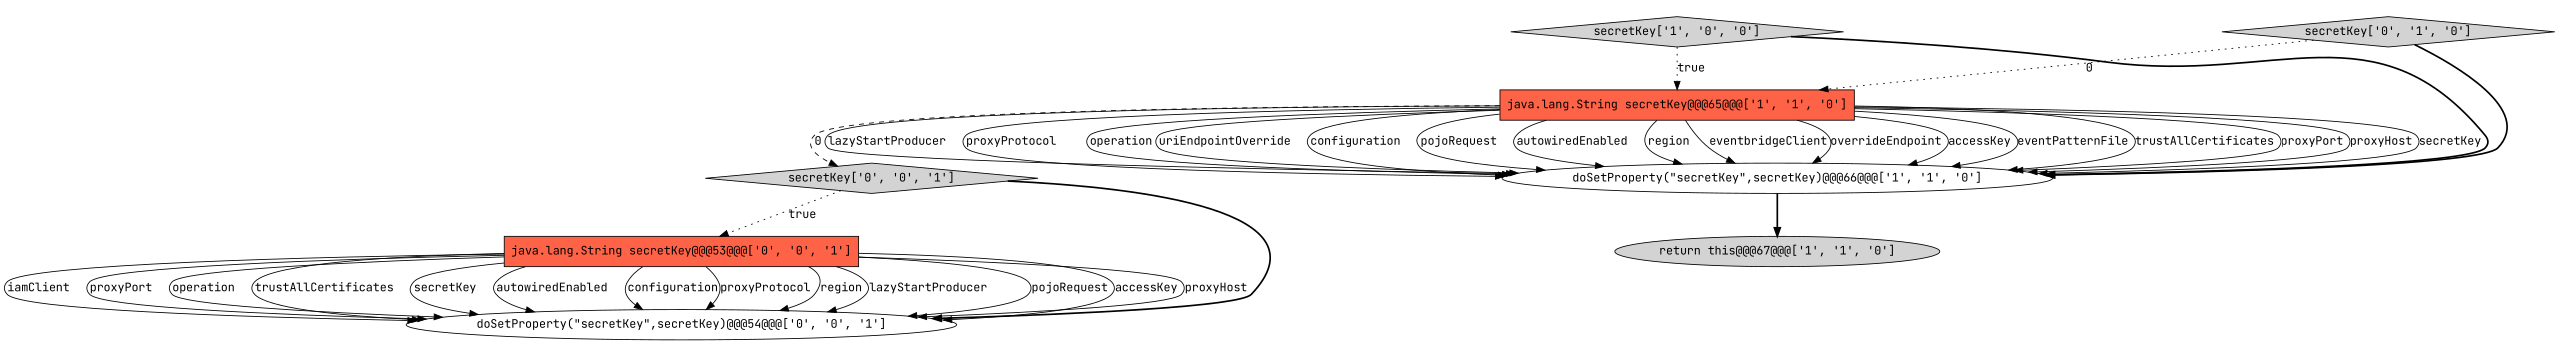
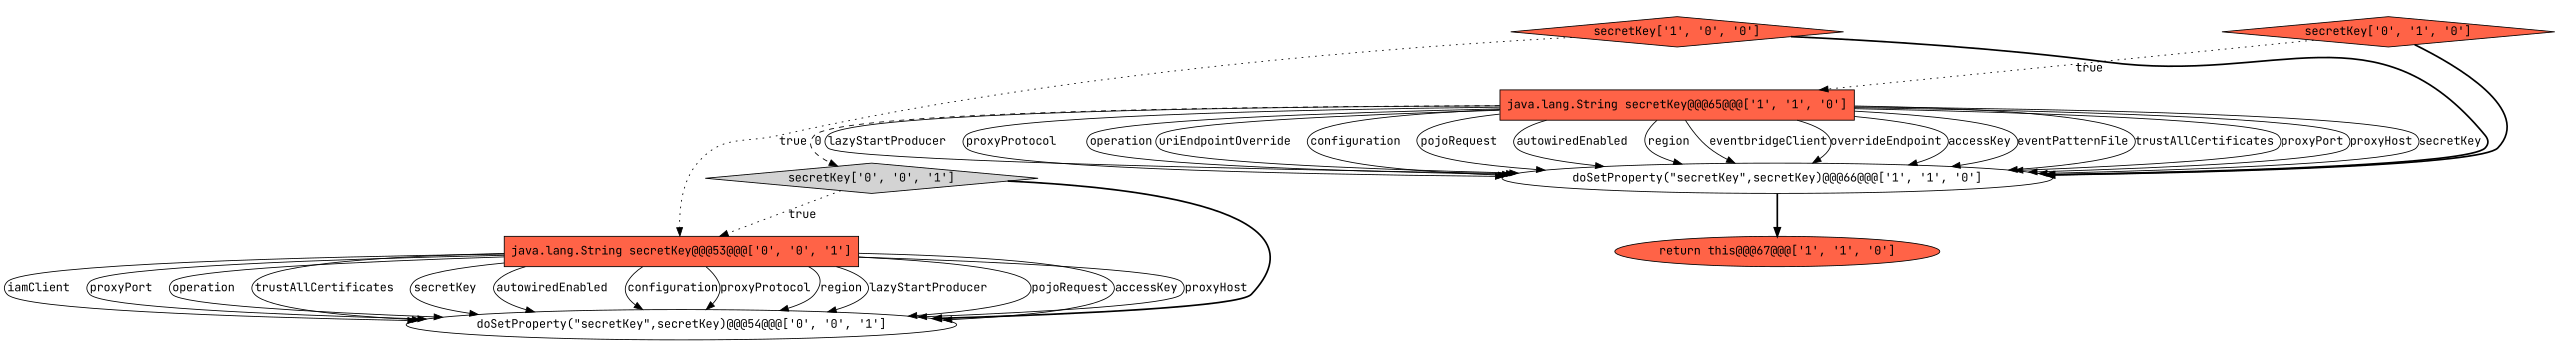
node "secretKey['1', '0', '0']": fillcolor lightgray -> tomato
node "secretKey['0', '1', '0']": fillcolor lightgray -> tomato
edge "secretKey['1', '0', '0']" -> "java.lang.String secretKey@@@65@@@['1', '1', '0']": now "secretKey['1', '0', '0']" -> "java.lang.String secretKey@@@53@@@['0', '0', '1']"
edge "secretKey['0', '1', '0']" -> "java.lang.String secretKey@@@65@@@['1', '1', '0']": label "0" -> "true"
node "return this@@@67@@@['1', '1', '0']": fillcolor lightgray -> tomato
